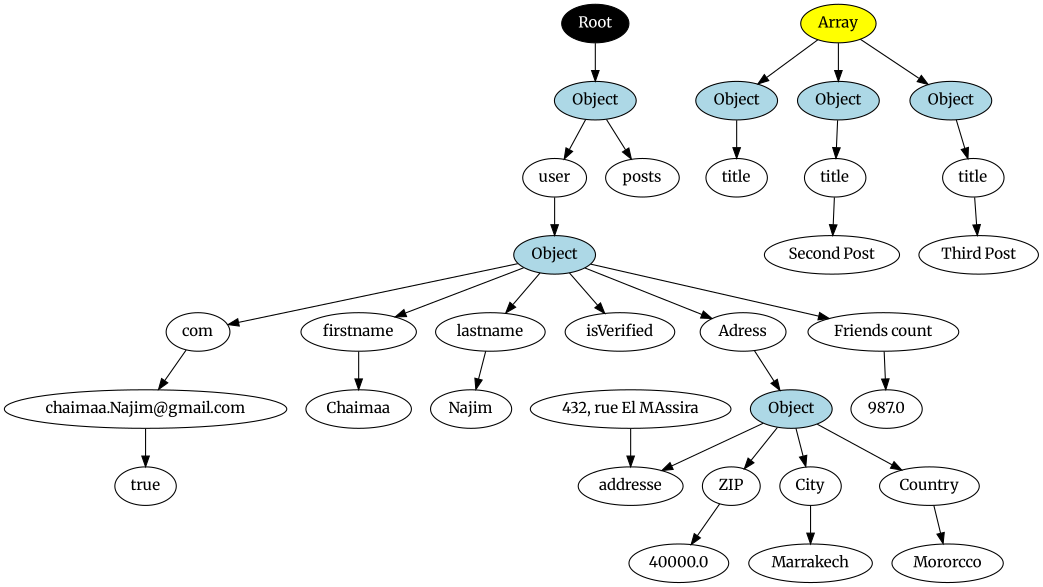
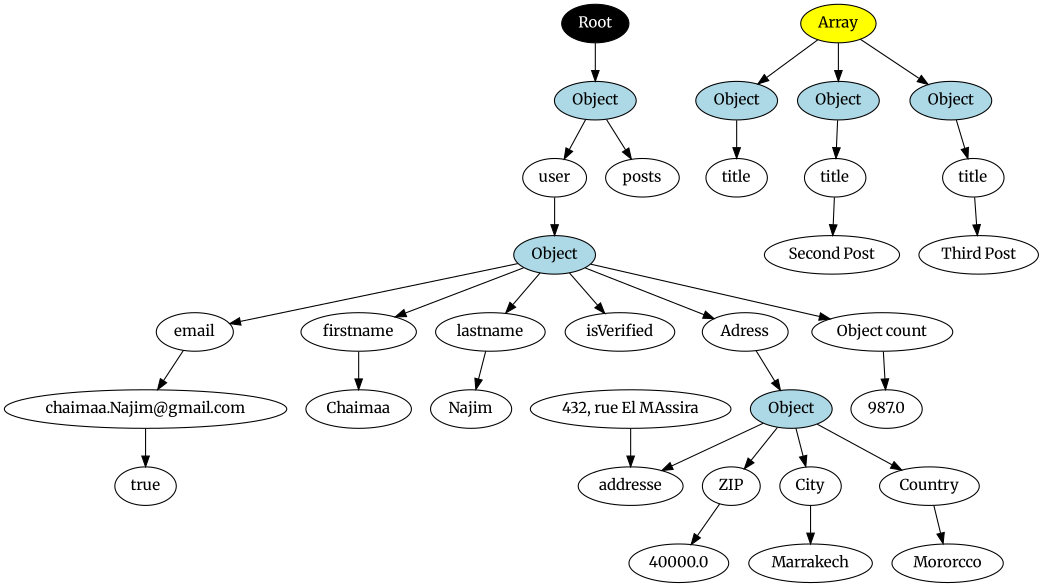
node "com": label "com" -> "email"
node "Friends count": label "Friends count" -> "Object count"
